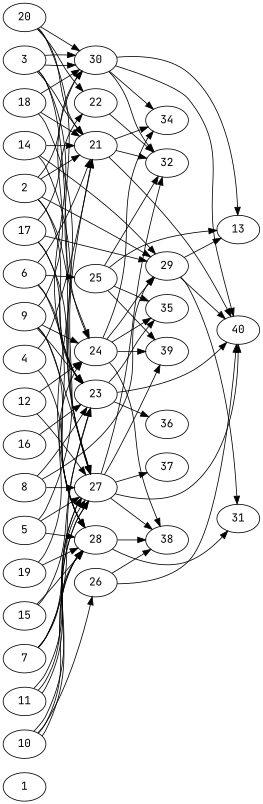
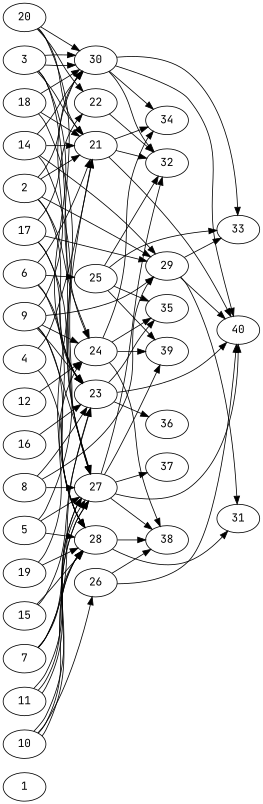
edge "14" -> "30": added
node "13": label "13" -> "33"
edge "24" -> "29": now "9" -> "29"
edge "12" -> "27": removed
